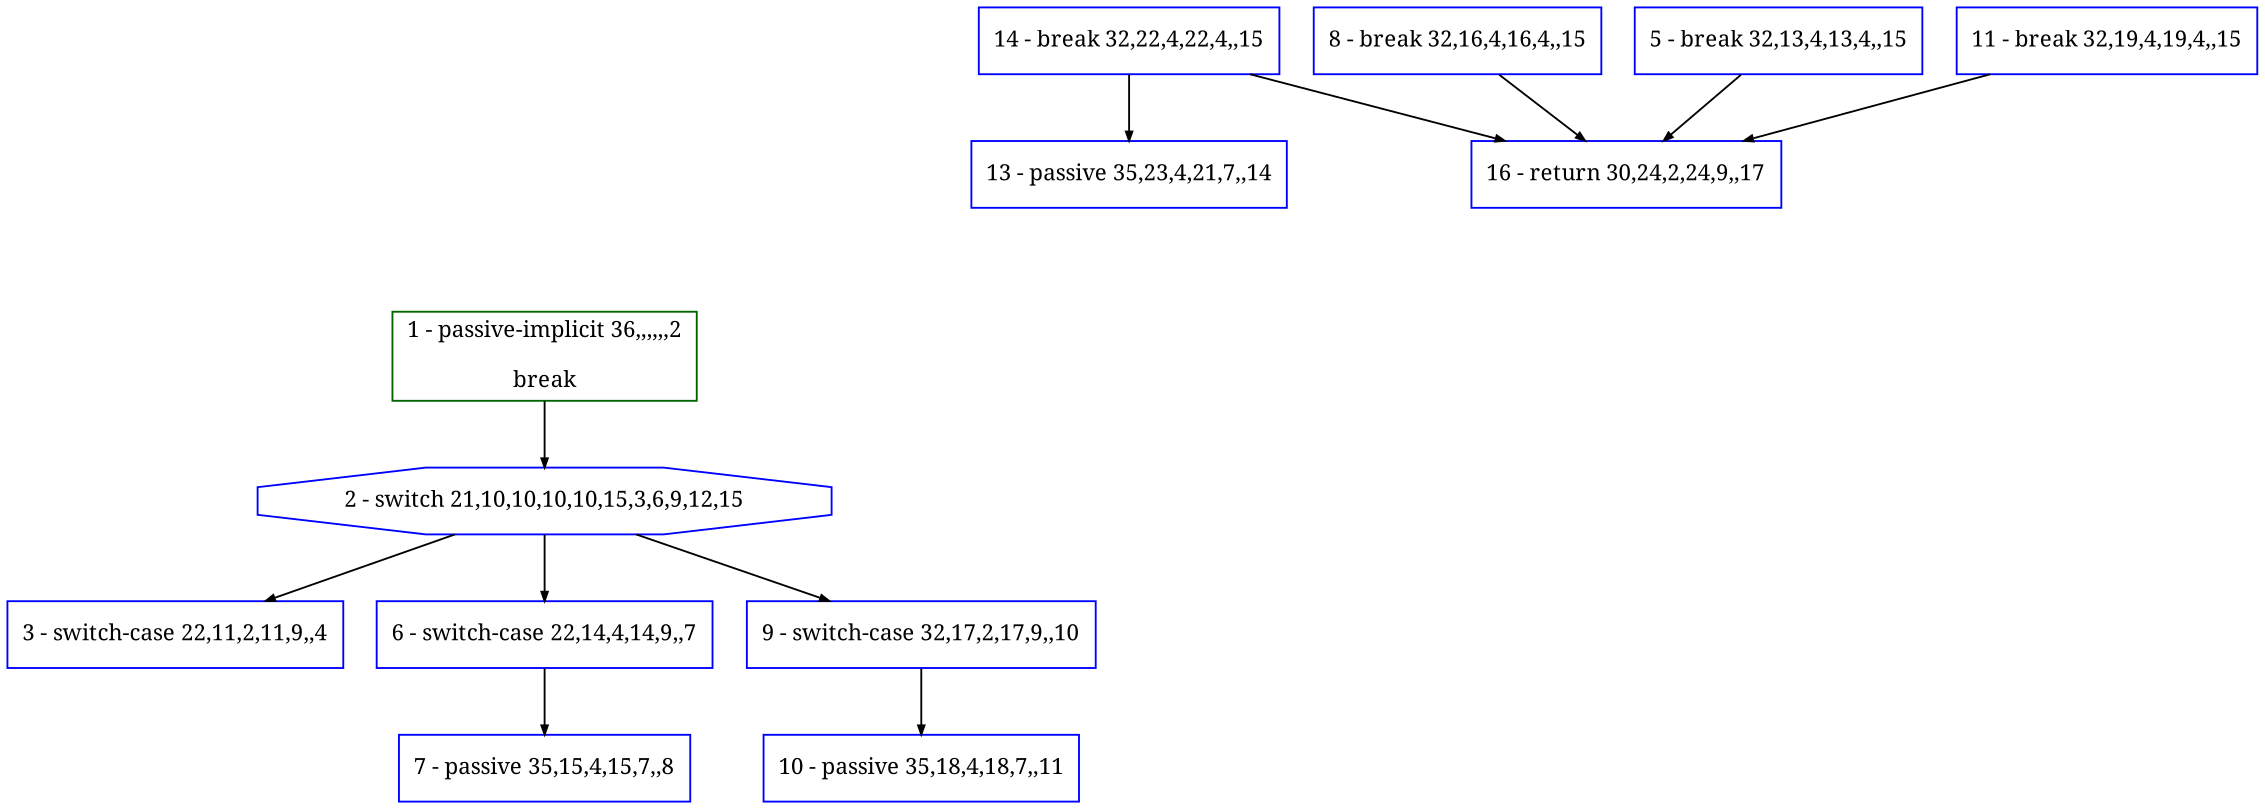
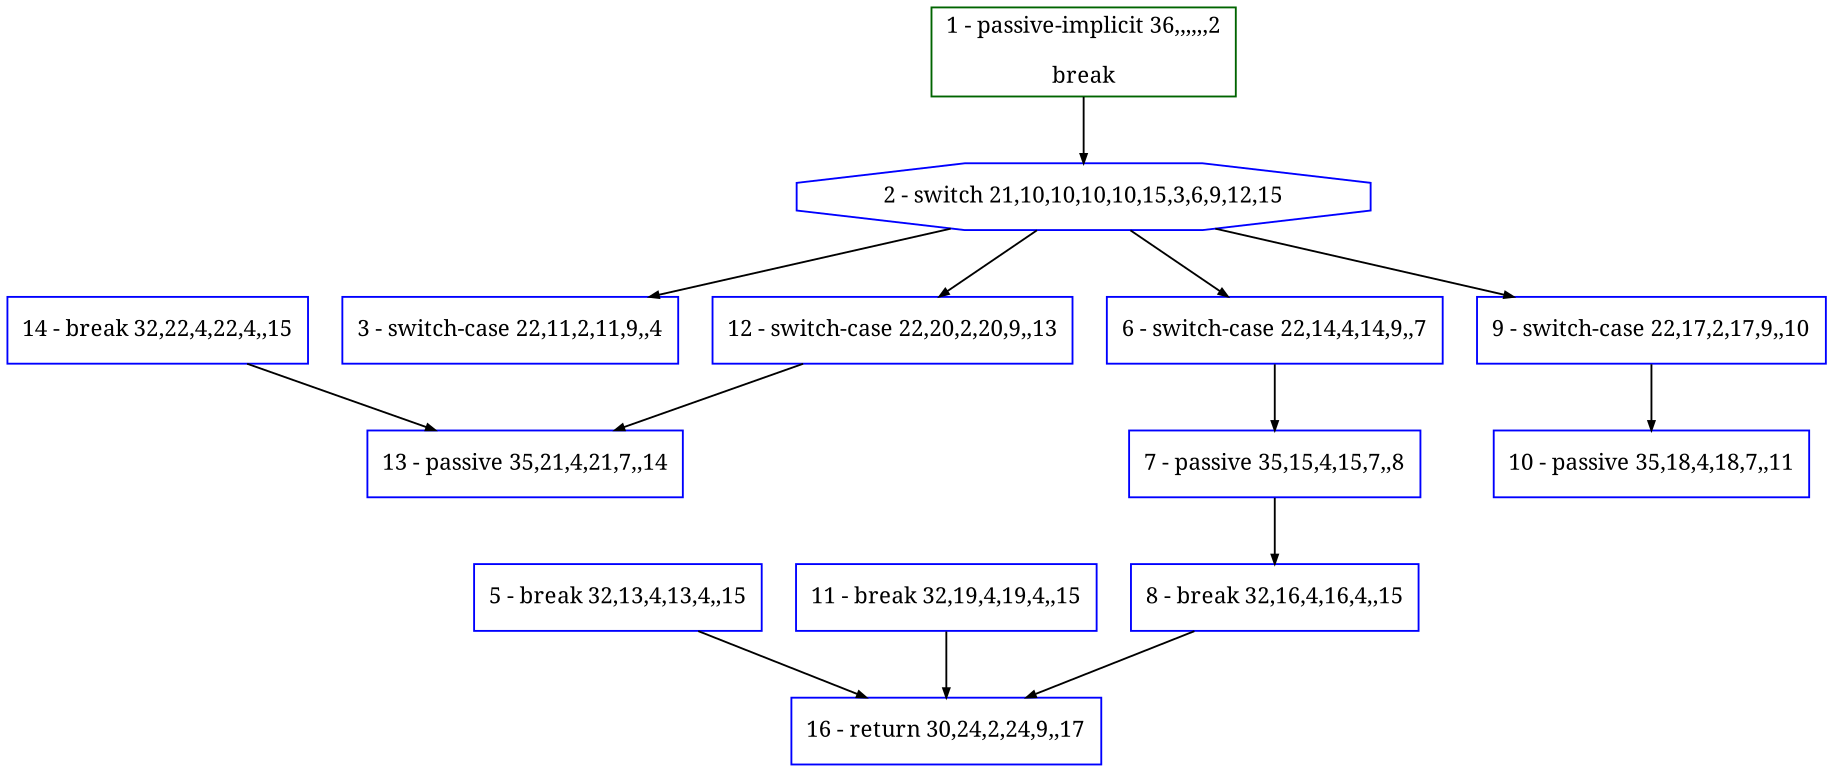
edge "14 - break 32,22,4,22,4,,15" -> "16 - return 30,24,2,24,9,,17": removed
node "13 - passive 35,23,4,21,7,,14": label "13 - passive 35,23,4,21,7,,14" -> "13 - passive 35,21,4,21,7,,14"
node "12 - switch-case 22,20,2,20,9,,13": added
edge "7 - passive 35,15,4,15,7,,8" -> "8 - break 32,16,4,16,4,,15": added
node "9 - switch-case 32,17,2,17,9,,10": label "9 - switch-case 32,17,2,17,9,,10" -> "9 - switch-case 22,17,2,17,9,,10"
